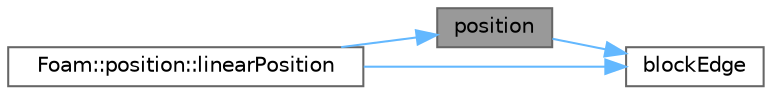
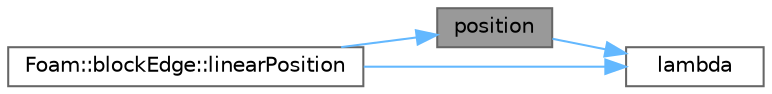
node "Foam::position::linearPosition": label "Foam::position::linearPosition" -> "Foam::blockEdge::linearPosition"
node "blockEdge": label "blockEdge" -> "lambda"
